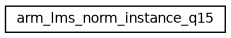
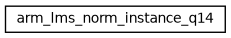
node "arm_lms_norm_instance_q15": label "arm_lms_norm_instance_q15" -> "arm_lms_norm_instance_q14"
